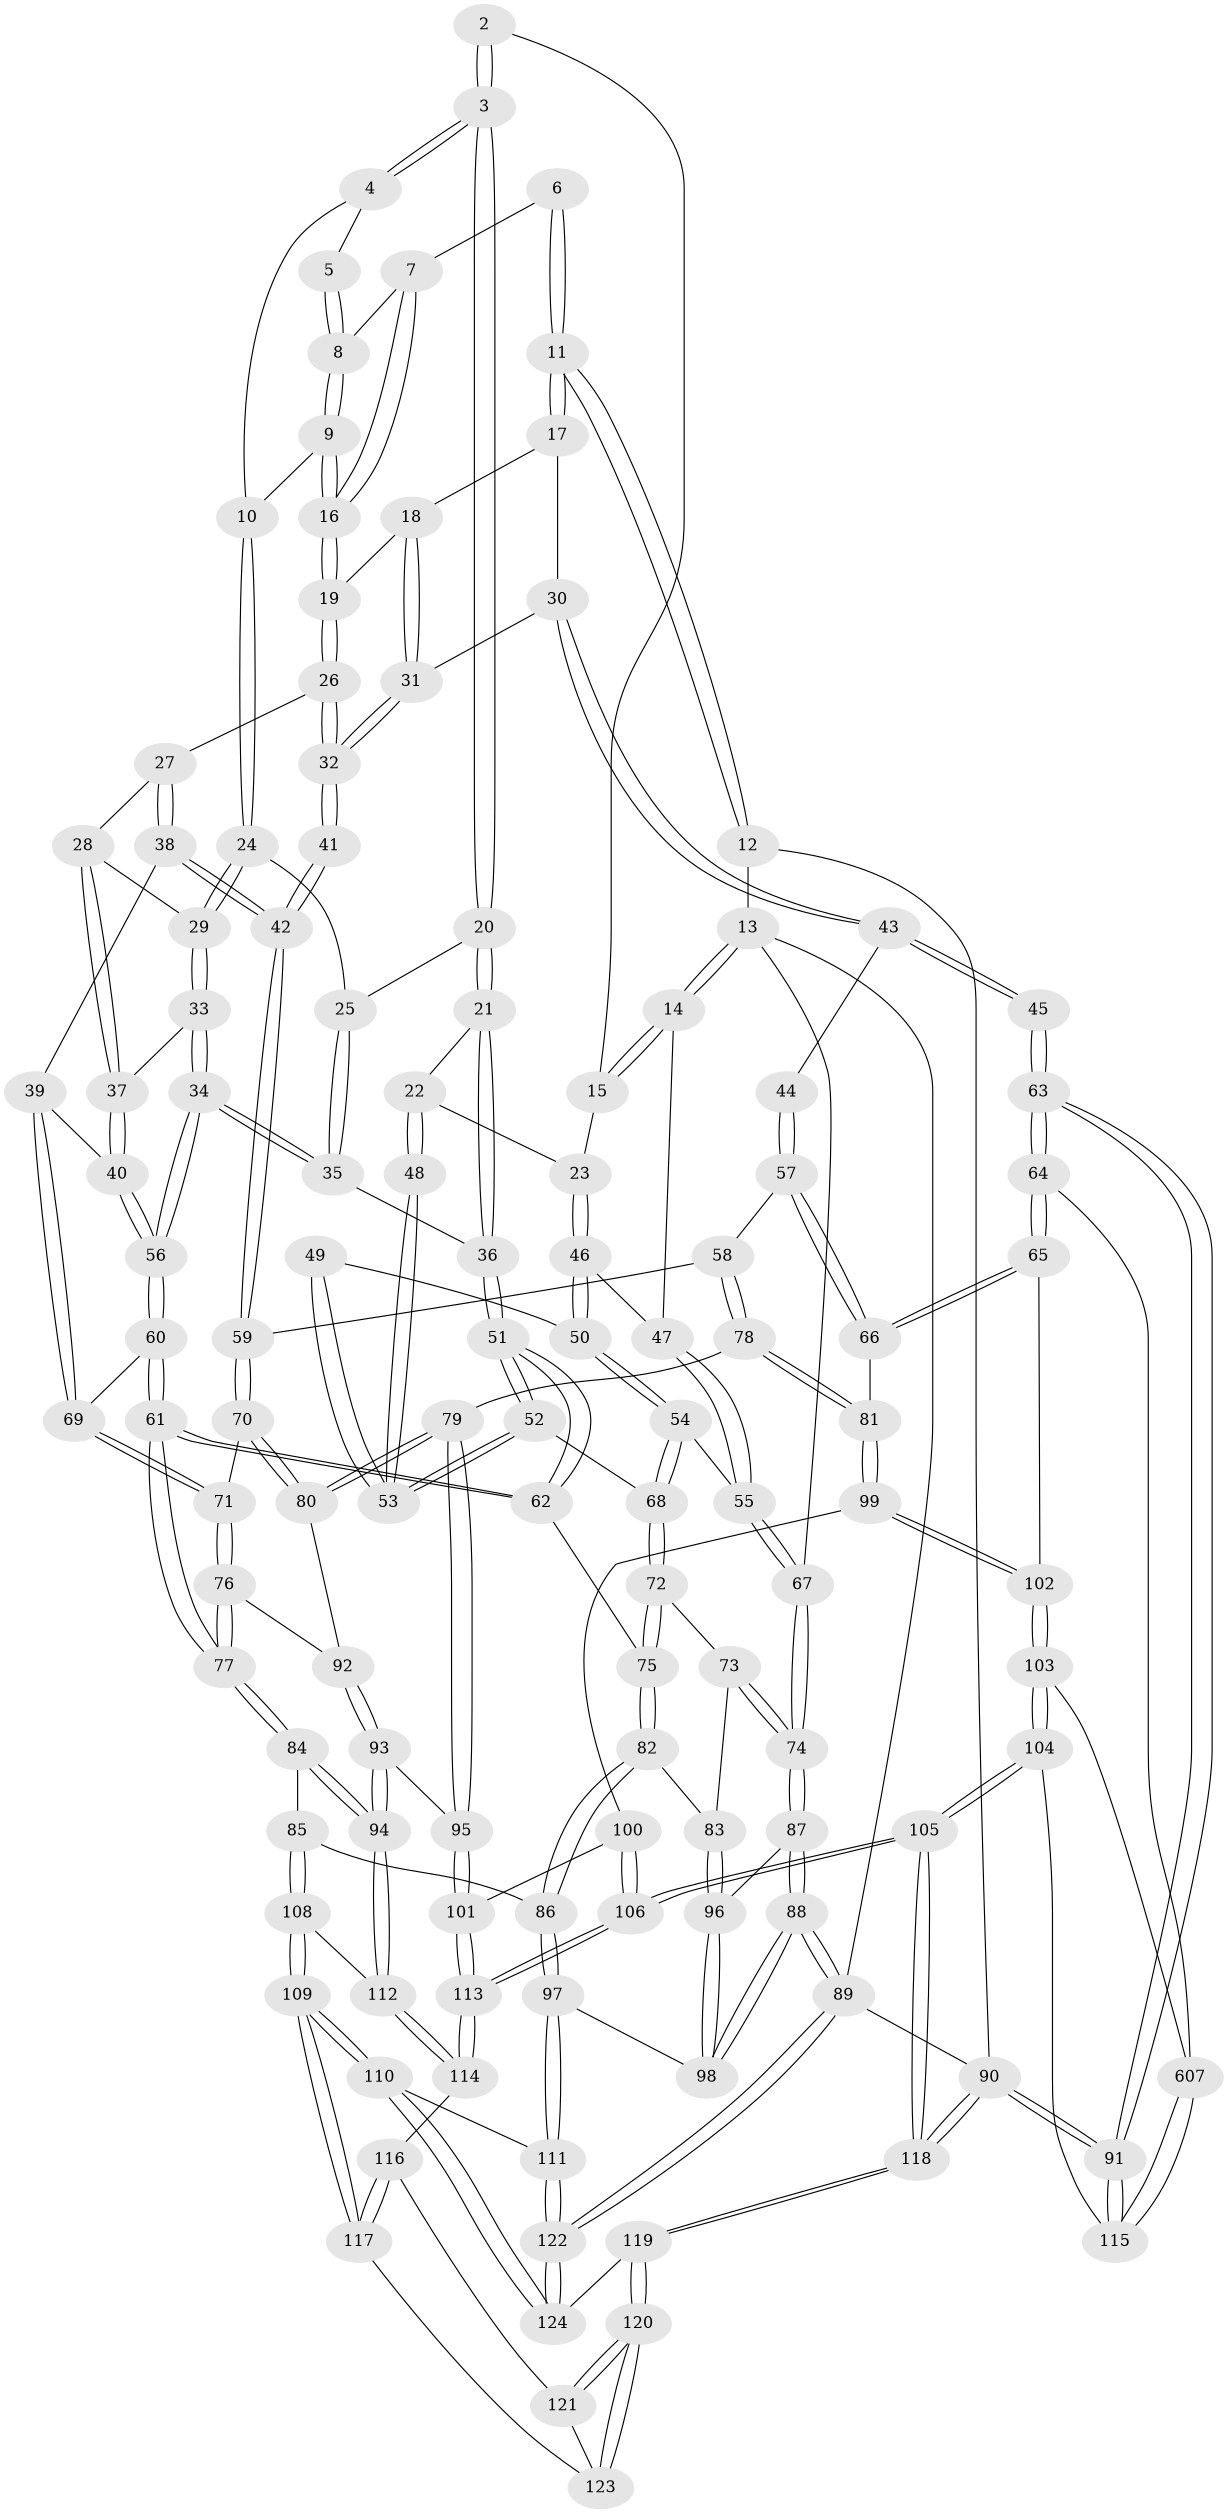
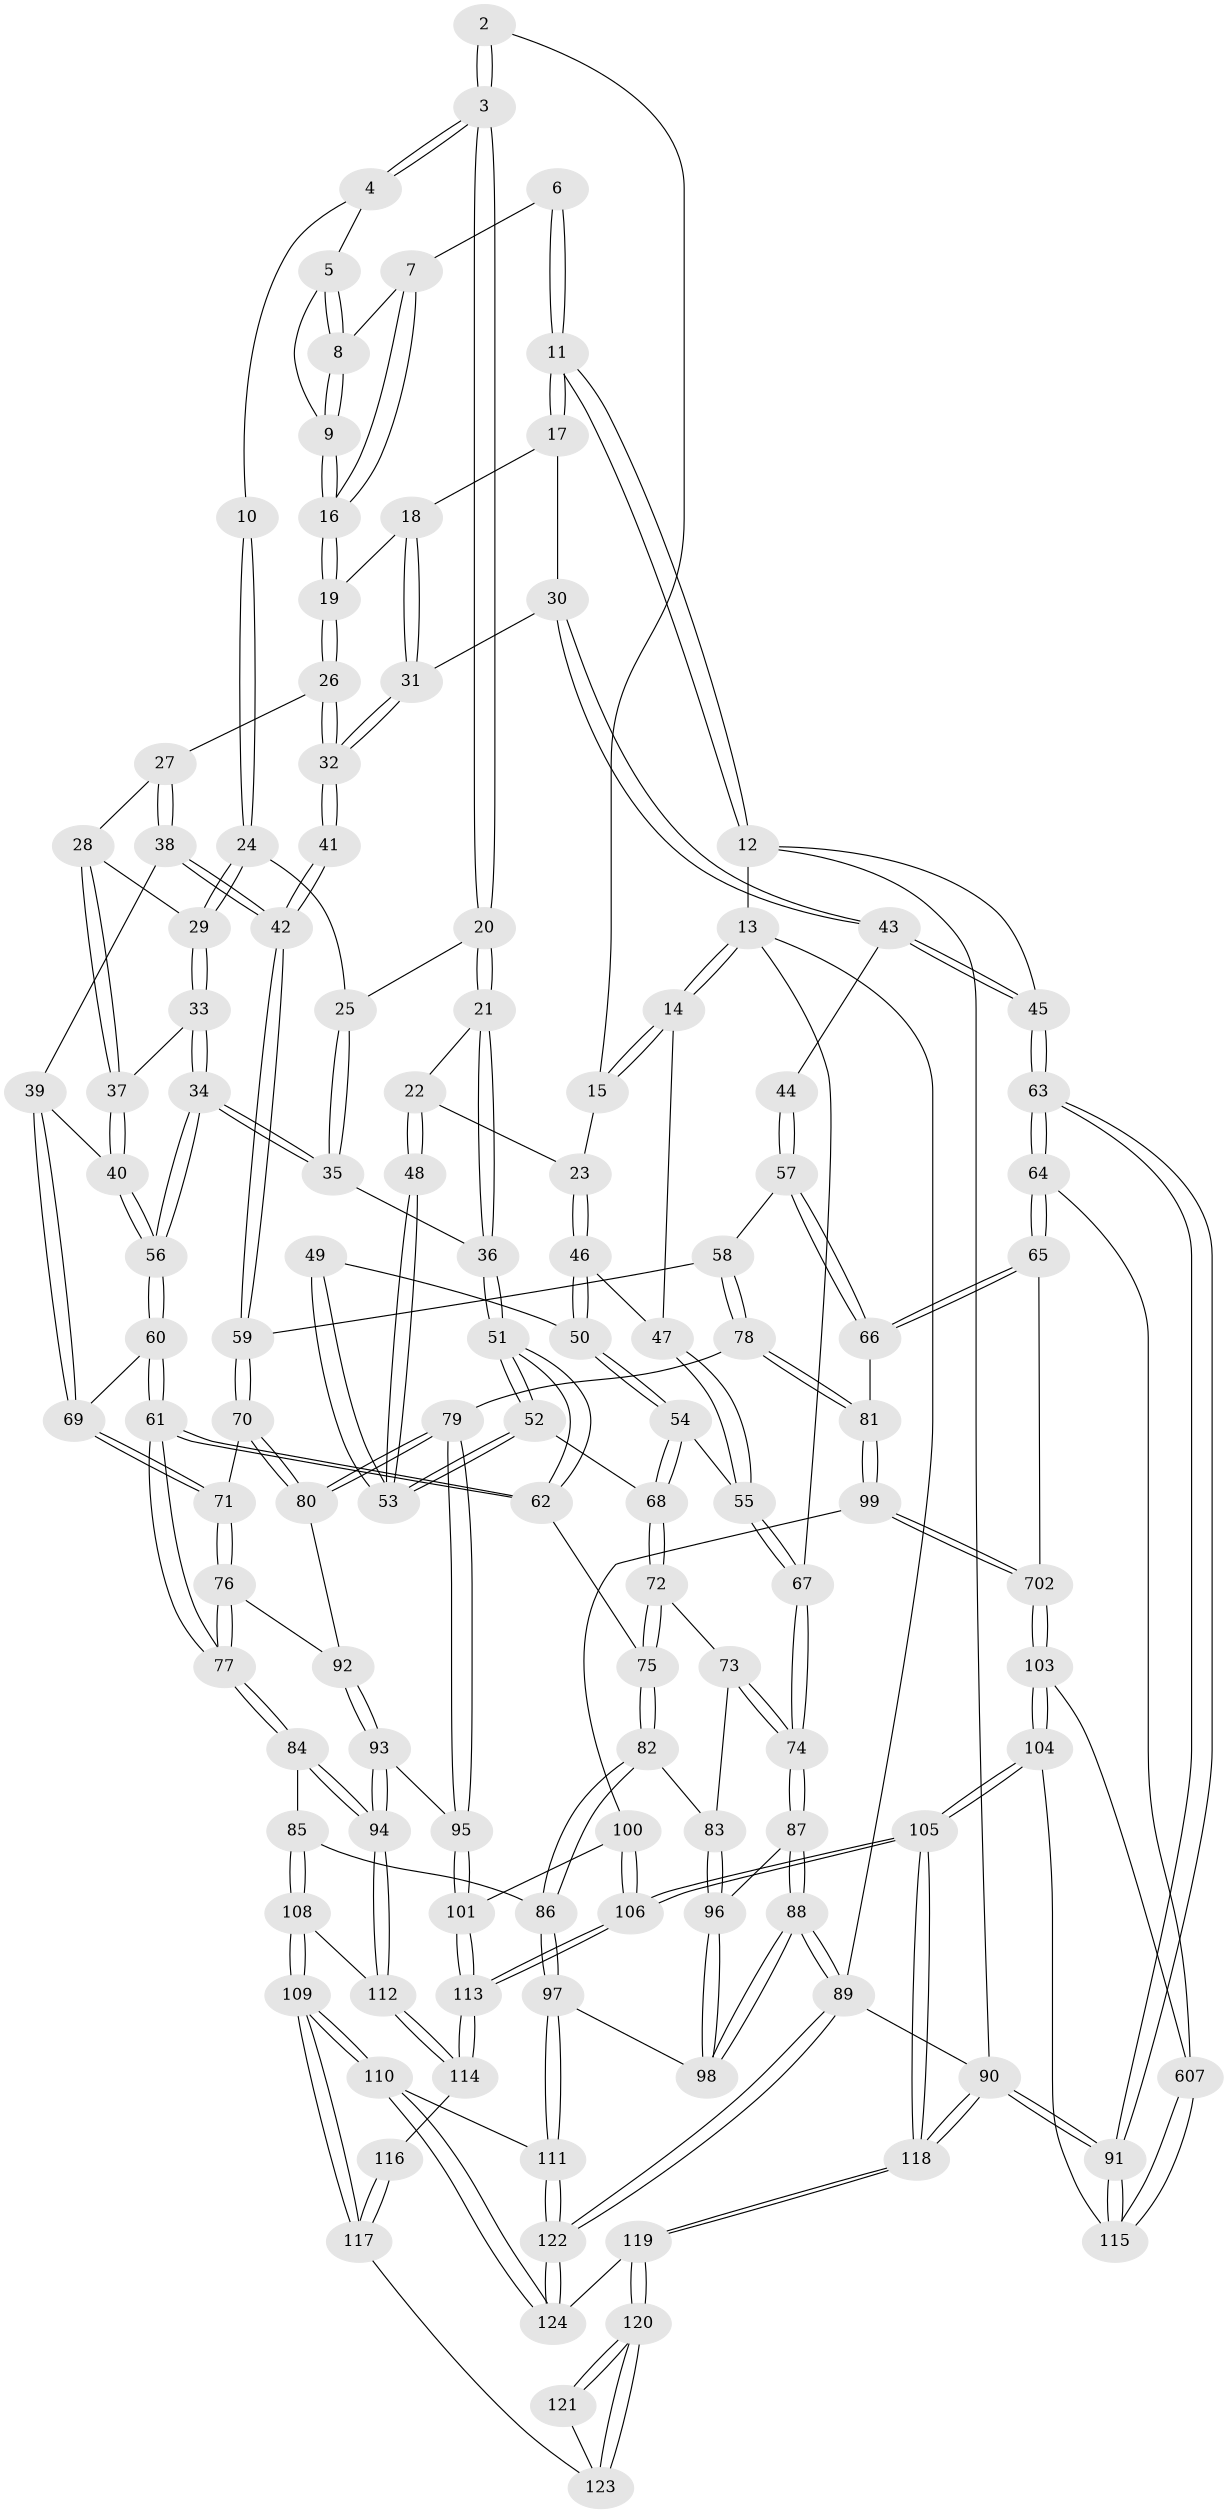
edge "9" -- "10": now "9" -- "5"
edge "12" -- "45": added
node "102": label "102" -> "702"
edge "116" -- "121": removed
